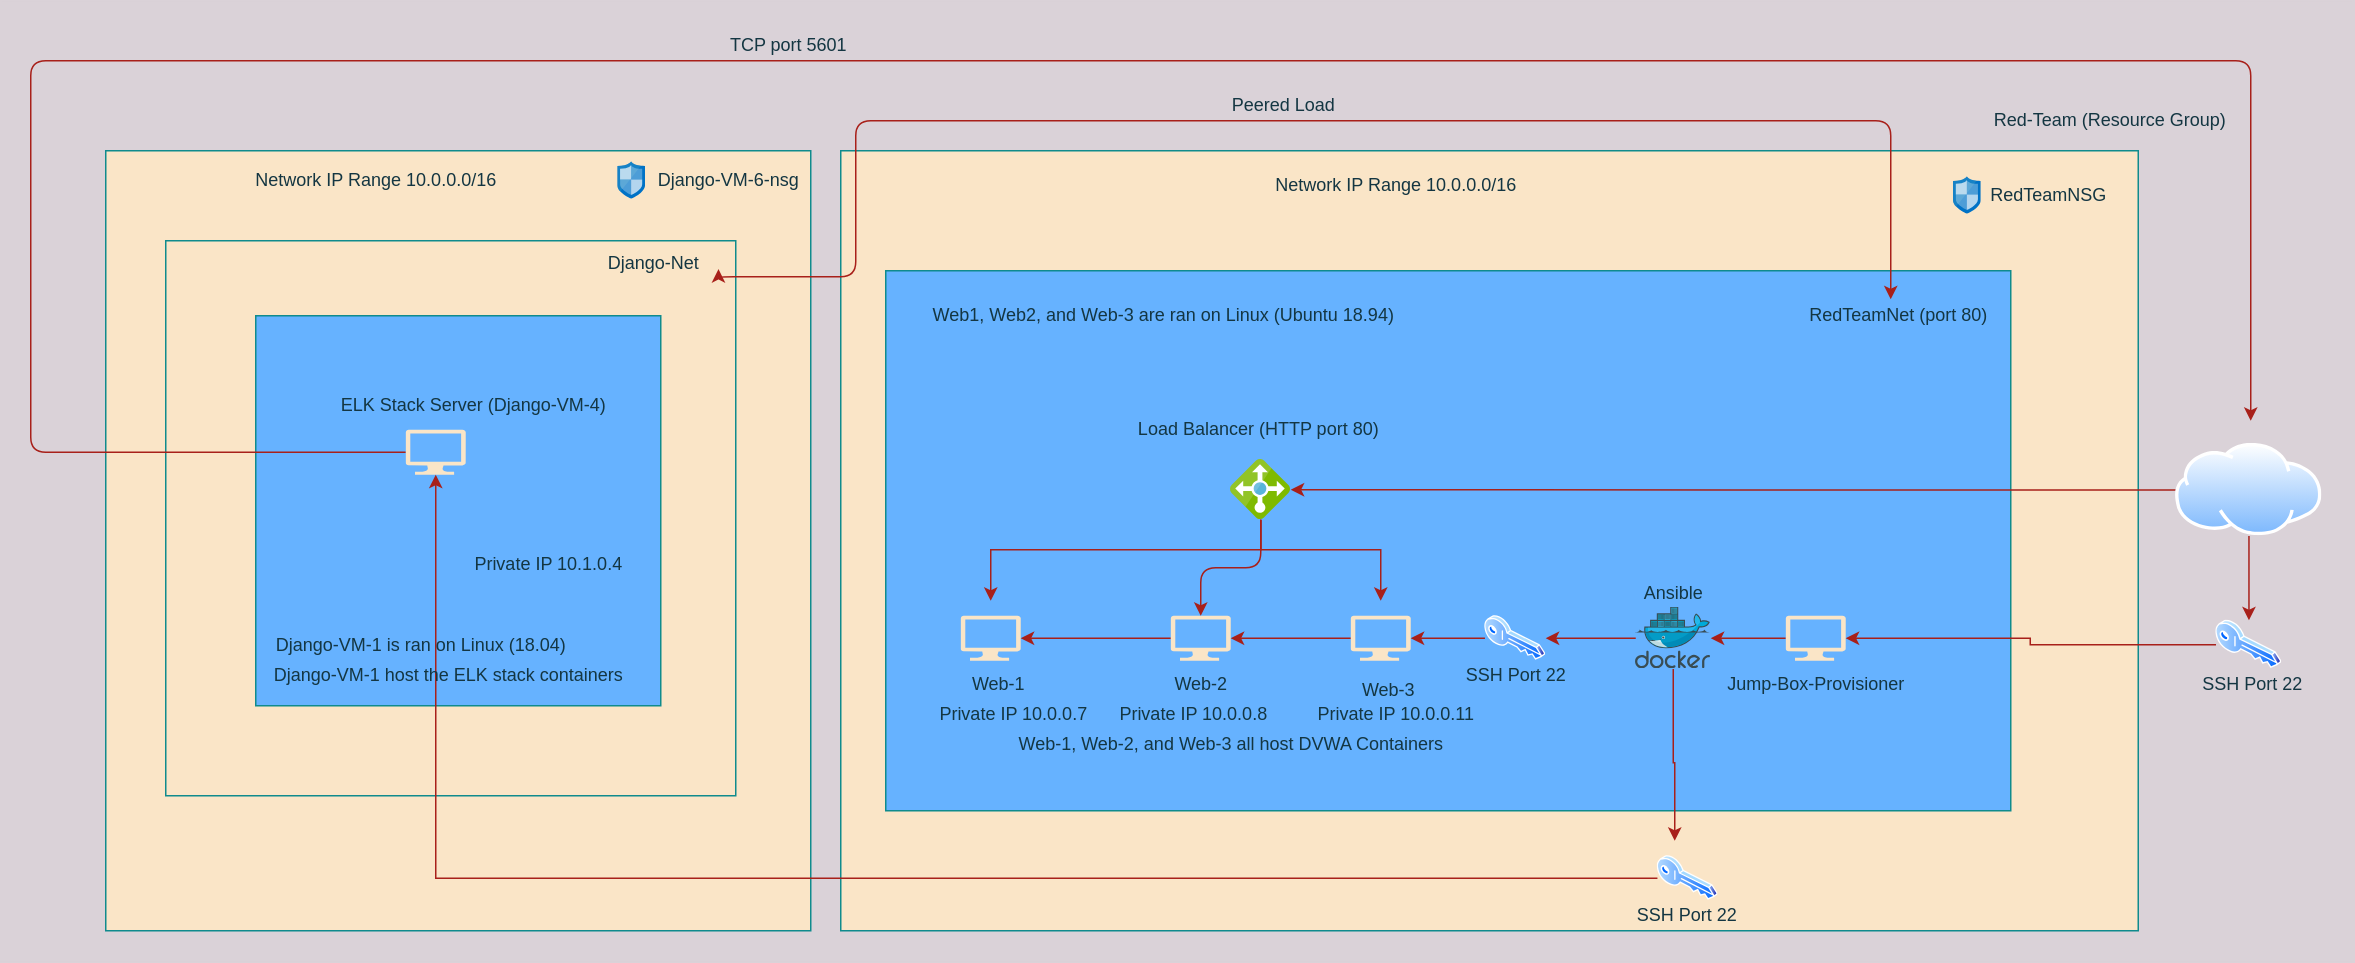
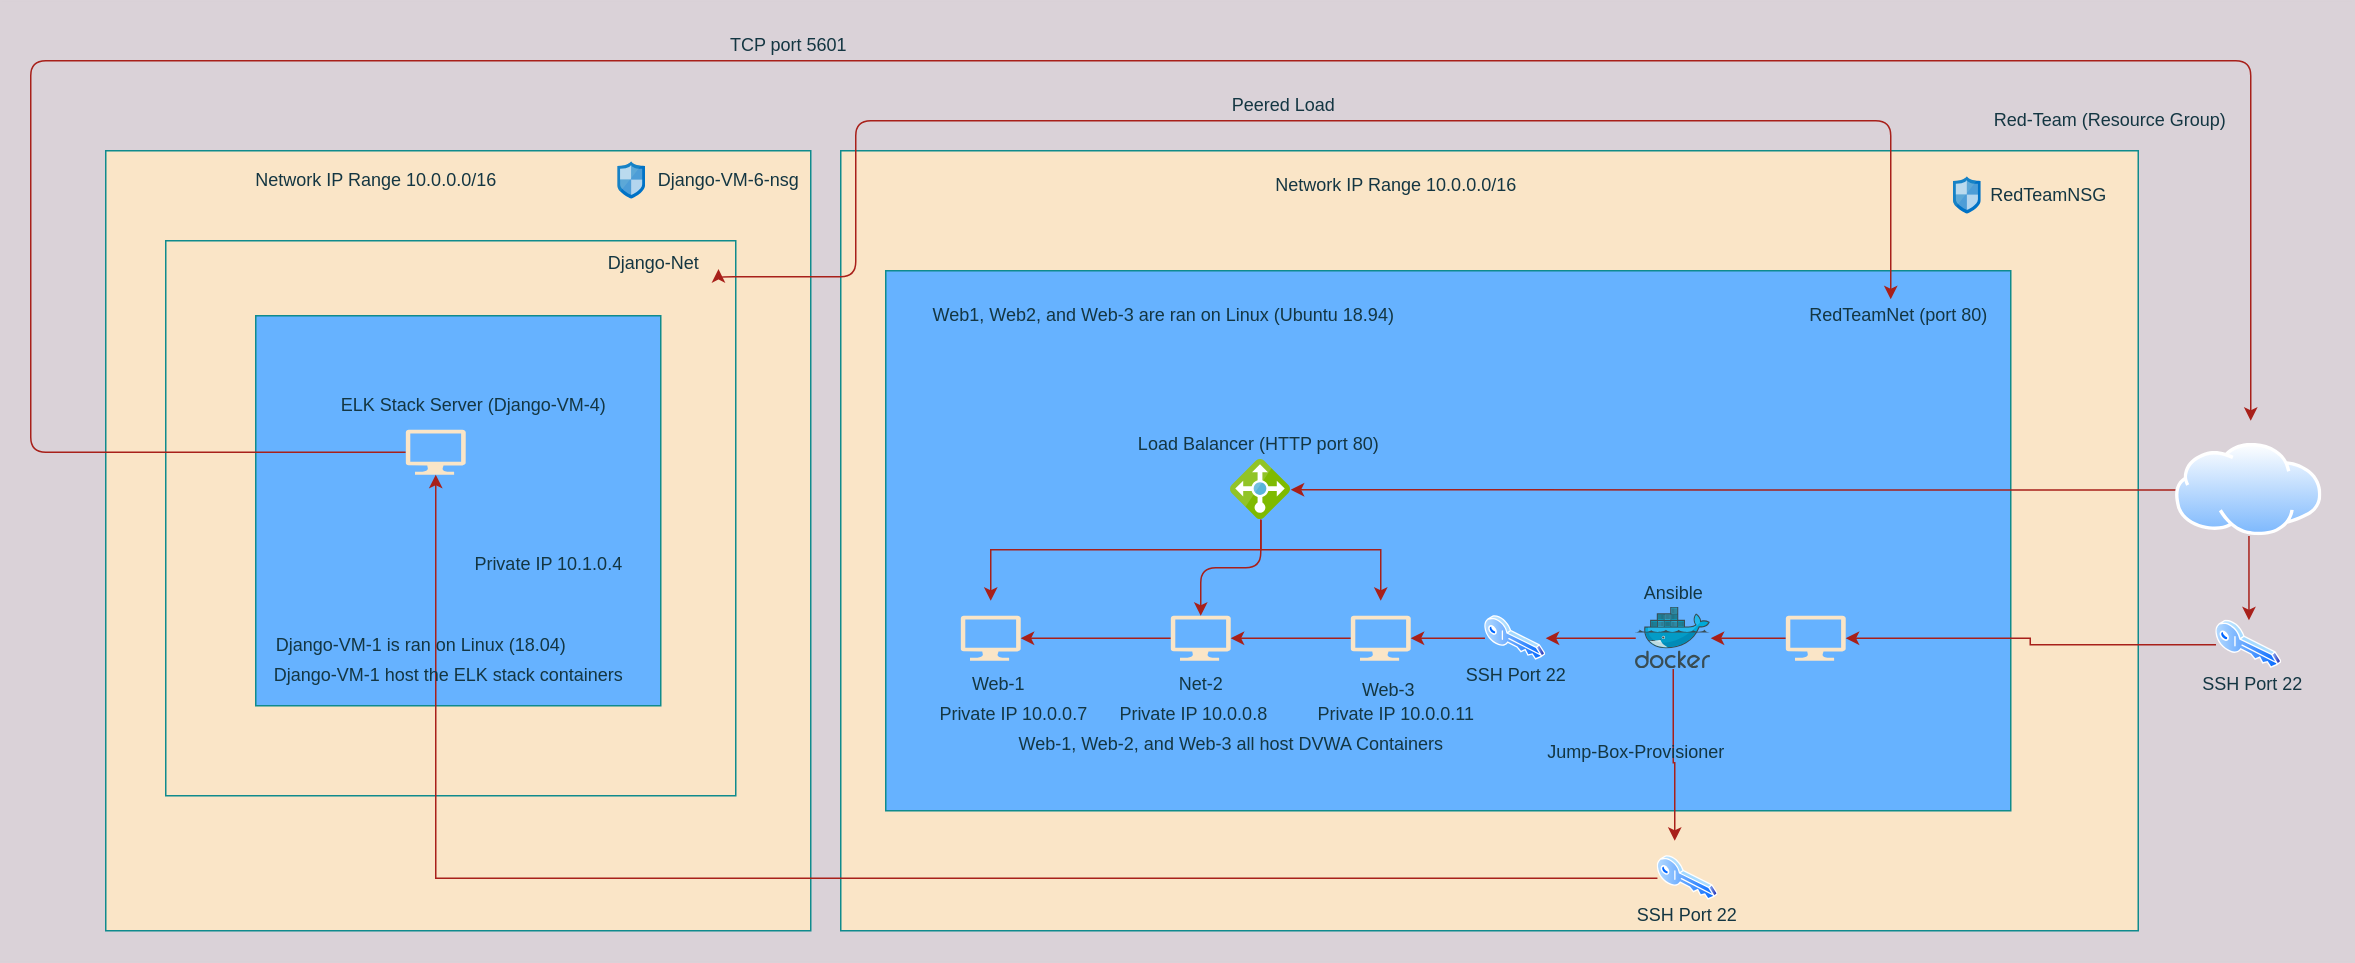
node "Load Balancer (HTTP port 80)": moved (1261, 430) -> (1261, 445)
node "Jump-Box-Provisioner": moved (1816, 684) -> (1636, 752)
node "Web-2": label "Web-2" -> "Net-2"
